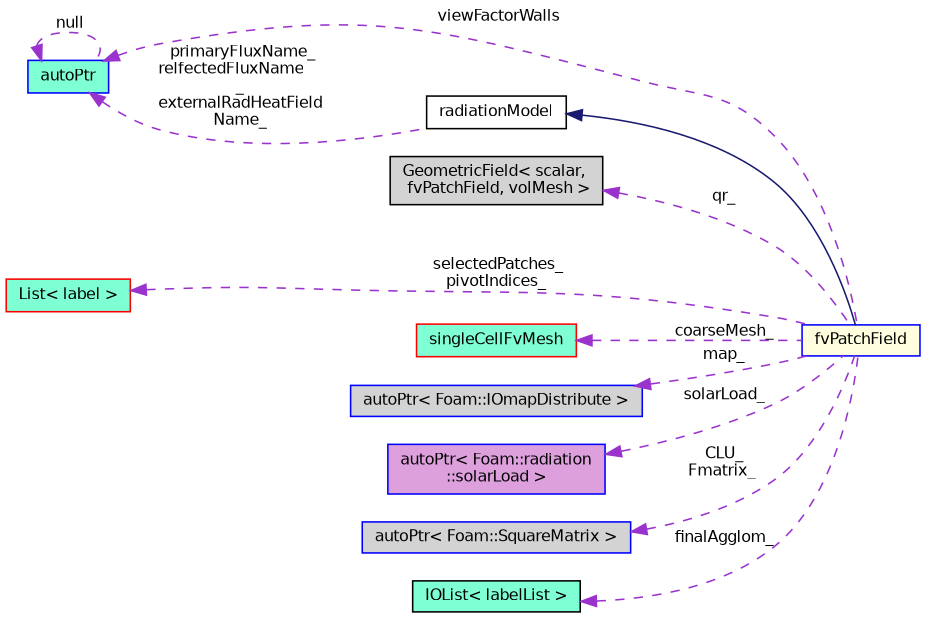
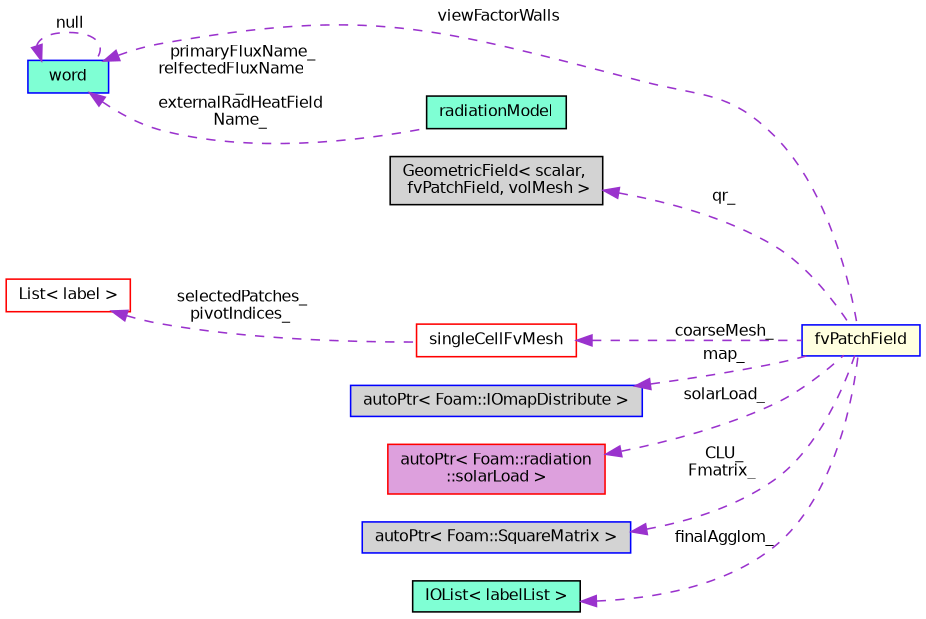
node "autoPtr": label "autoPtr" -> "word"
node "radiationModel": fillcolor white -> aquamarine
edge "fvPatchField" -> "radiationModel": removed
edge "fvPatchField" -> "List< label >": now "singleCellFvMesh" -> "List< label >"
node "List< label >": fillcolor aquamarine -> white
node "singleCellFvMesh": fillcolor aquamarine -> white
node "autoPtr< Foam::radiation ::solarLoad >": color blue -> red
